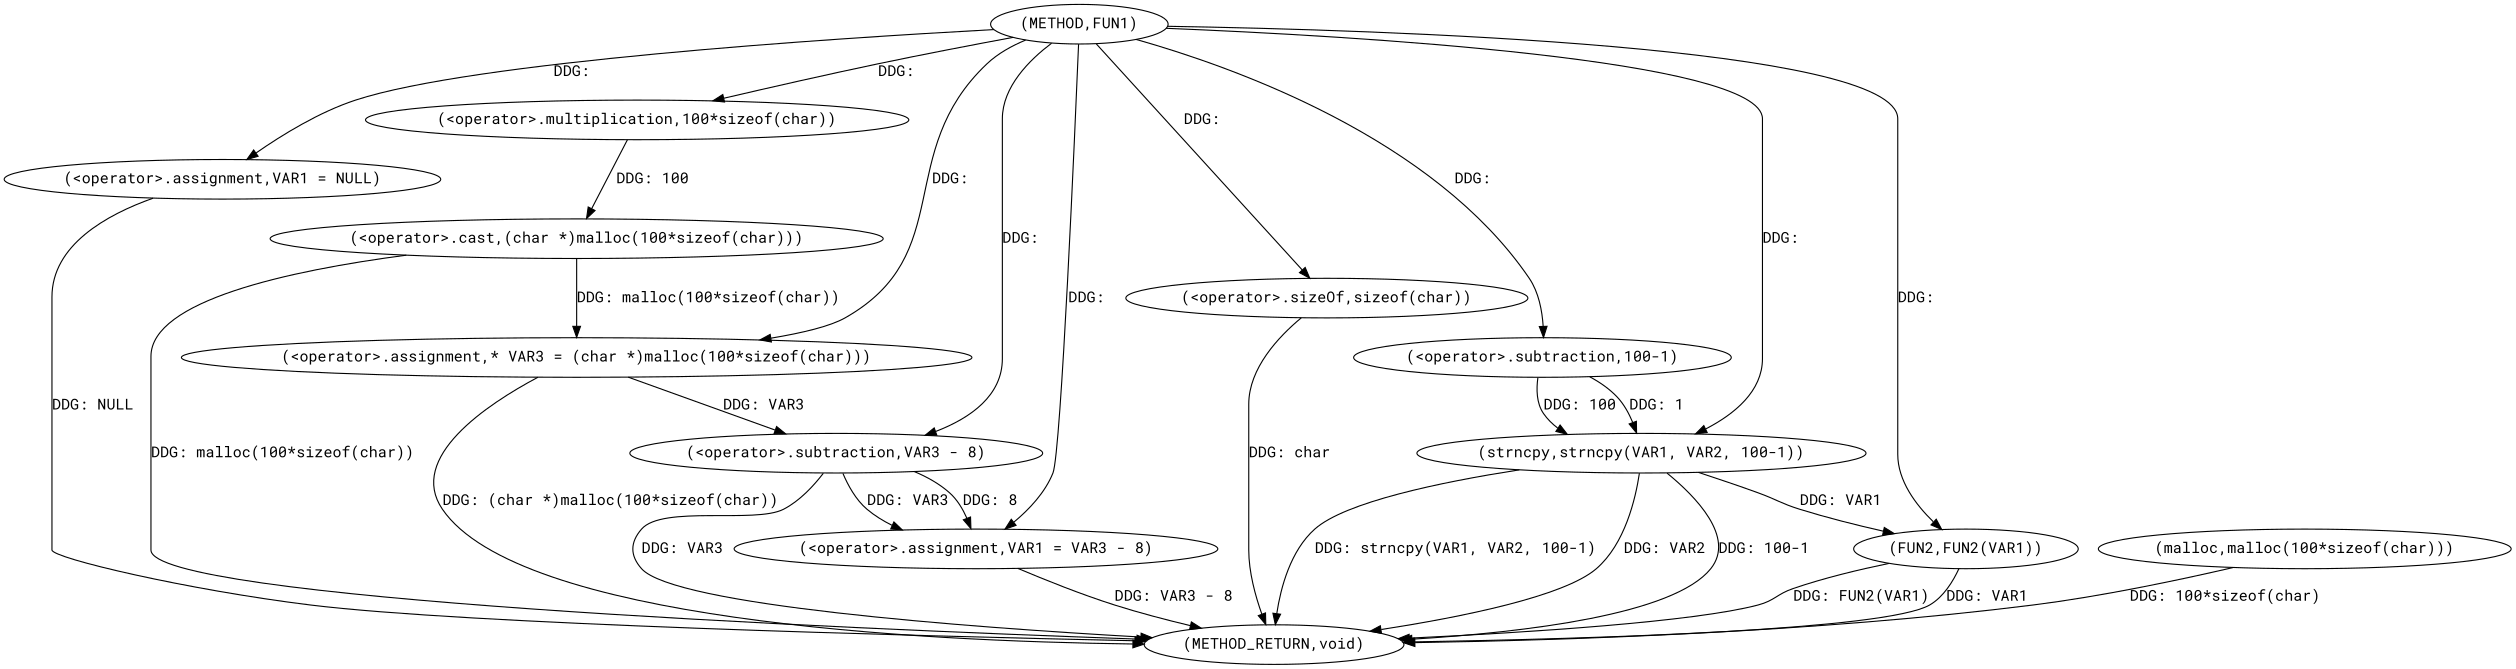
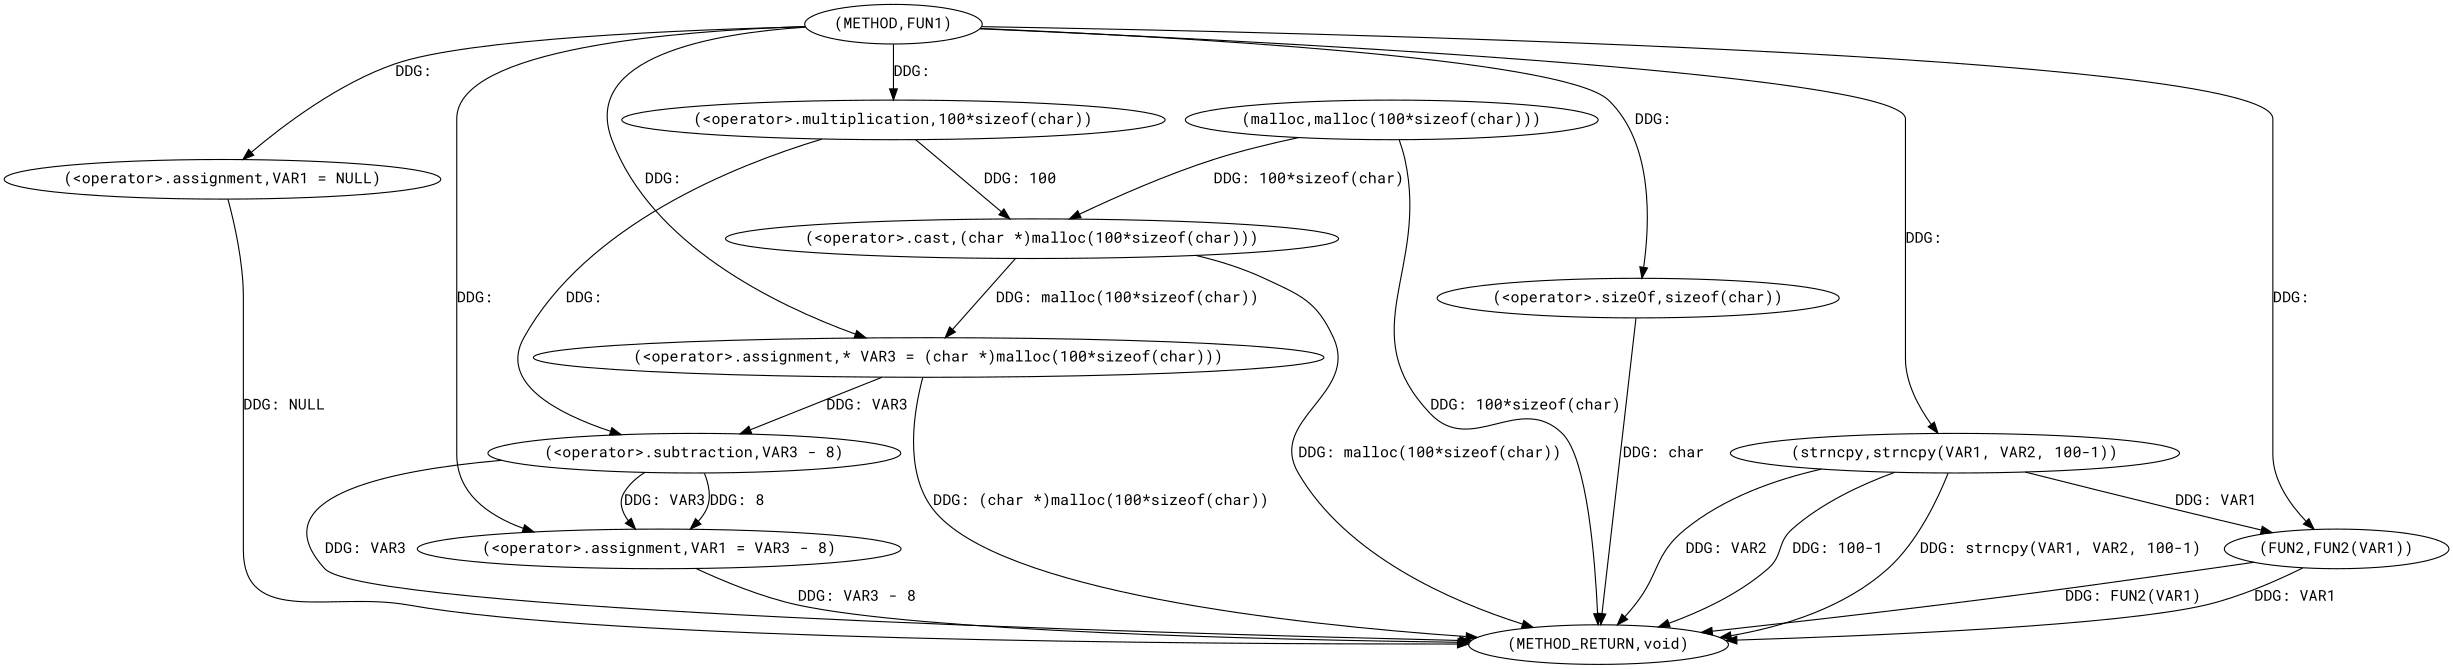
edge "(malloc,malloc(100*sizeof(char)))" -> "(<operator>.cast,(char *)malloc(100*sizeof(char)))": added, label "DDG: 100*sizeof(char)"
edge "(METHOD,FUN1)" -> "(<operator>.subtraction,VAR3 - 8)": now "(<operator>.multiplication,100*sizeof(char))" -> "(<operator>.subtraction,VAR3 - 8)"
node "(<operator>.subtraction,100-1)": removed
